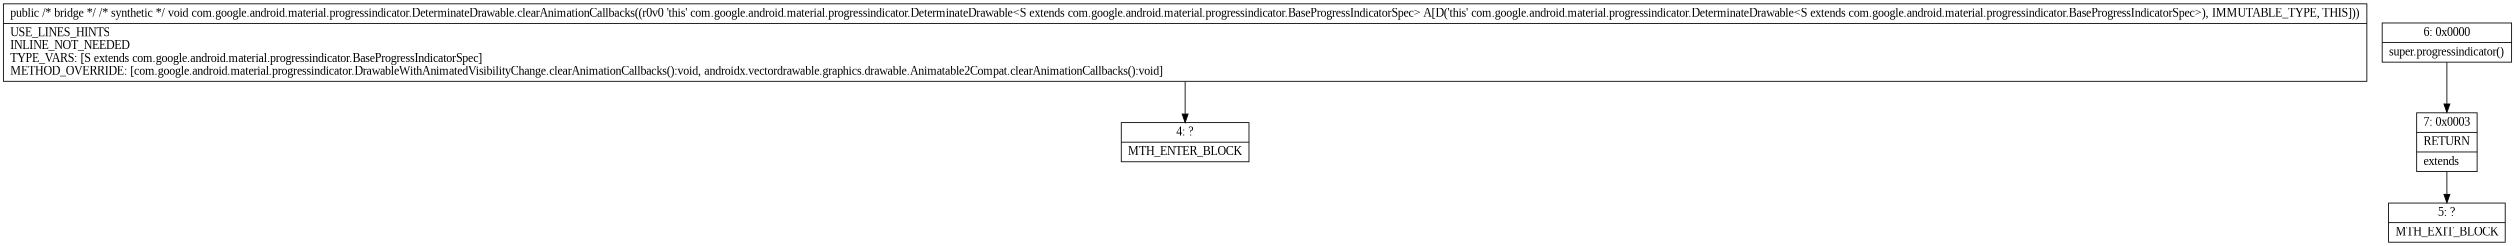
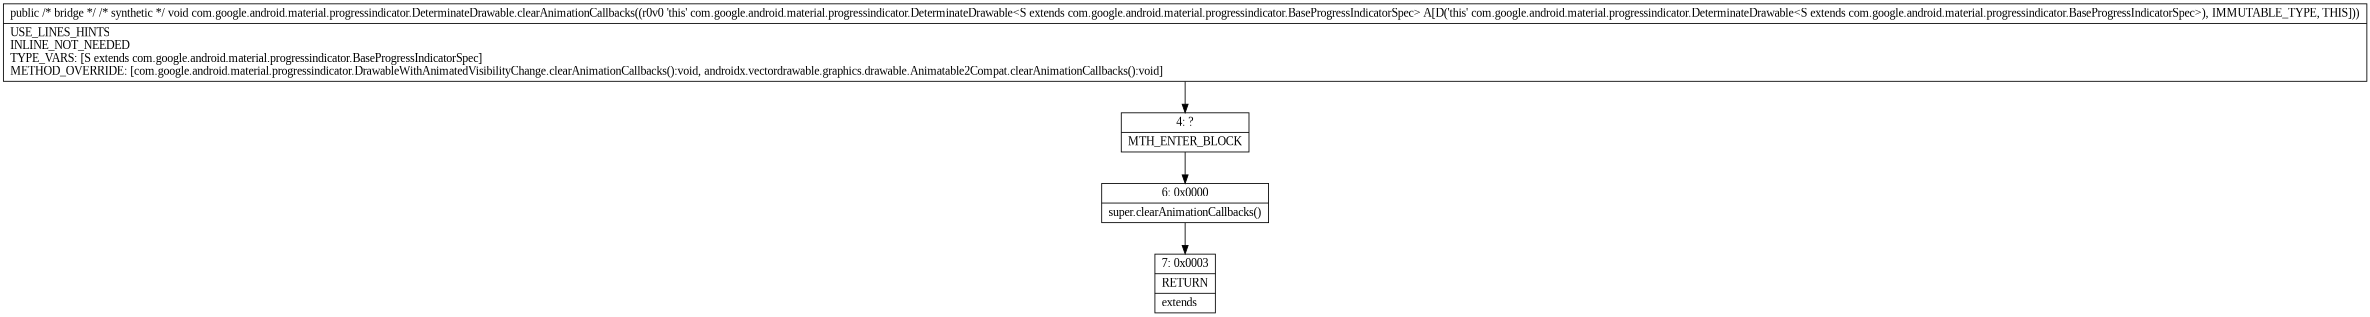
node "6: 0x0000": text "super.progressindicator()" -> "super.clearAnimationCallbacks()"
edge "4: ?" -> "6: 0x0000": added
node "5: ?": removed
